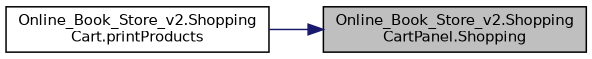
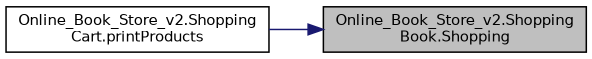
node "Online_Book_Store_v2.Shopping CartPanel.Shopping": label "Online_Book_Store_v2.Shopping CartPanel.Shopping" -> "Online_Book_Store_v2.Shopping Book.Shopping"
